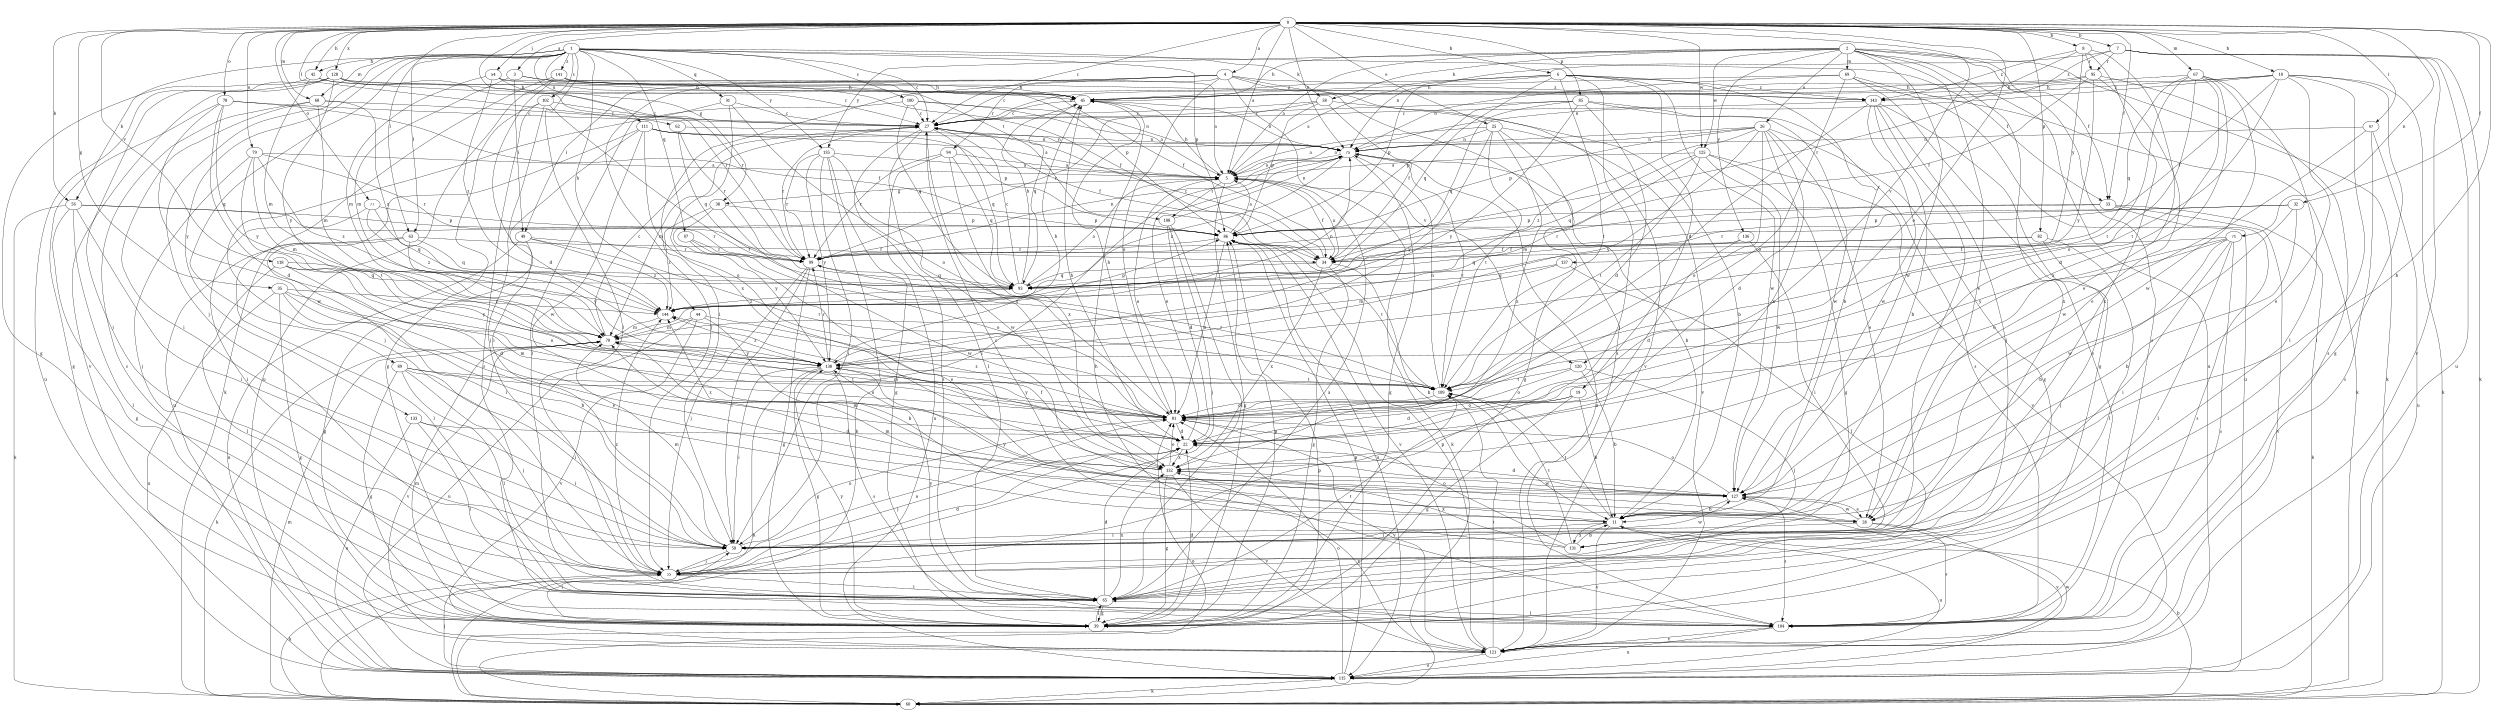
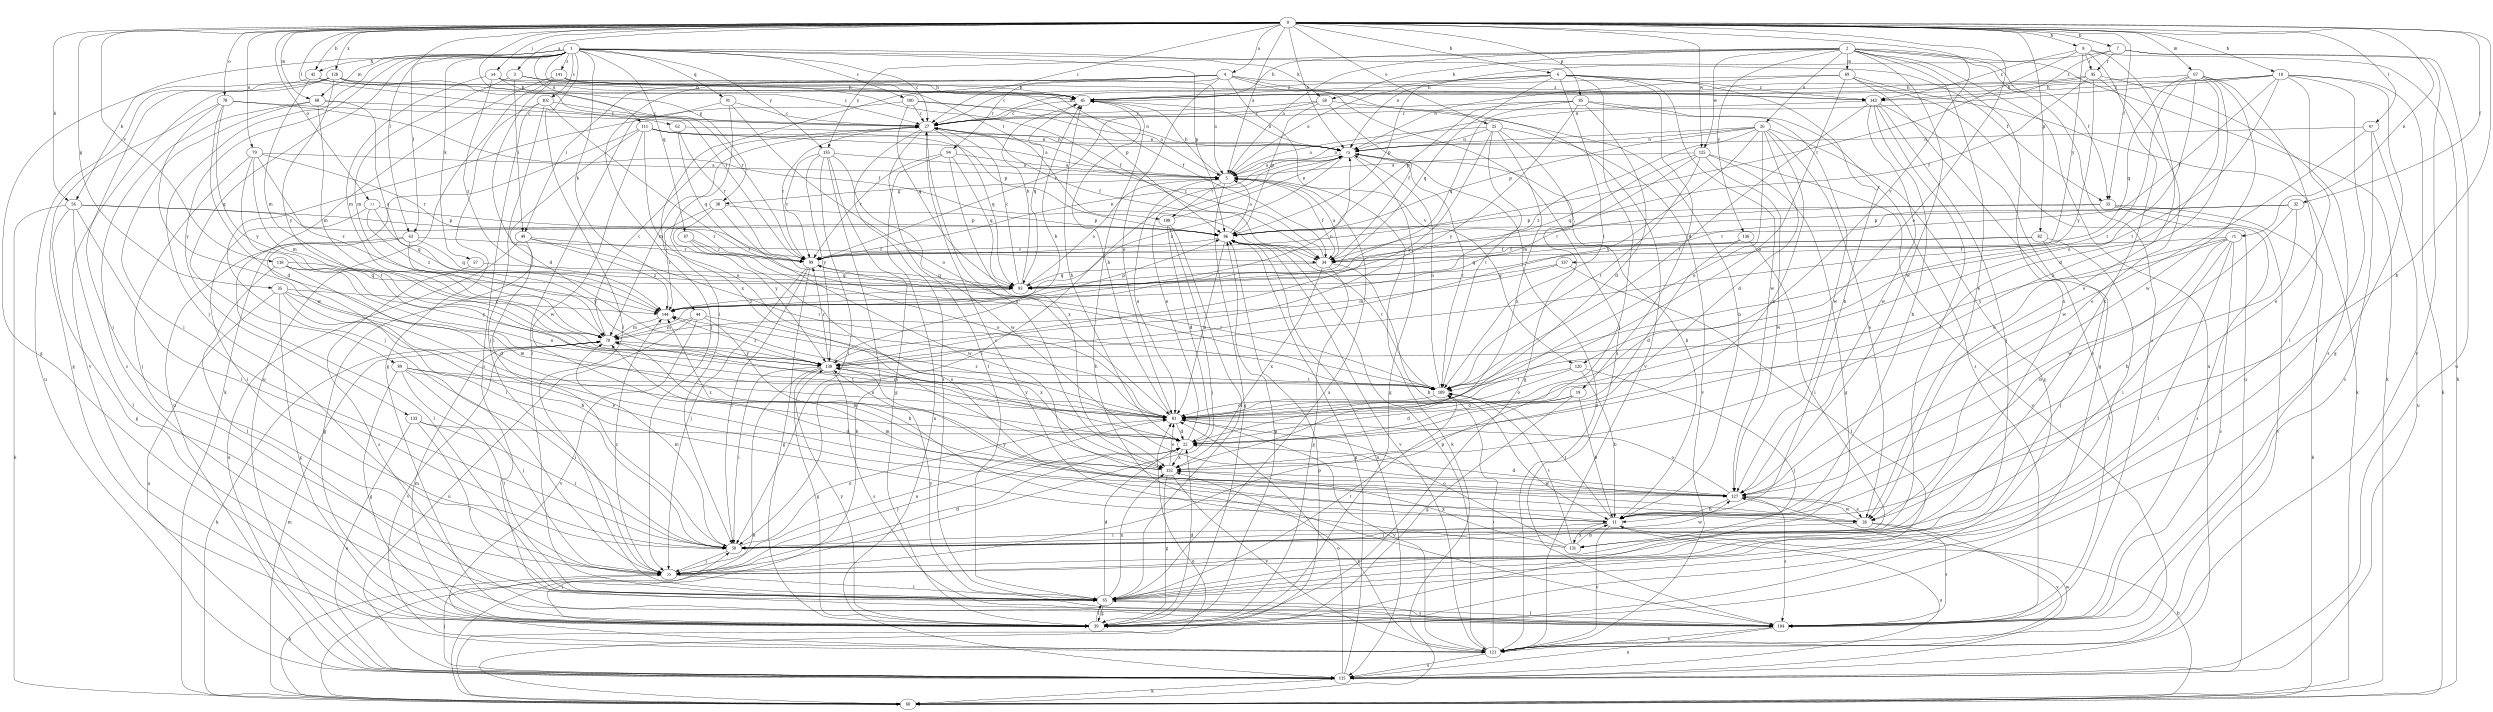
node "57": added
edge "44" -> "132": label "f" -> "x"
edge "65" -> "104": added, label "s"
edge "7" -> "60": now "8" -> "60"
